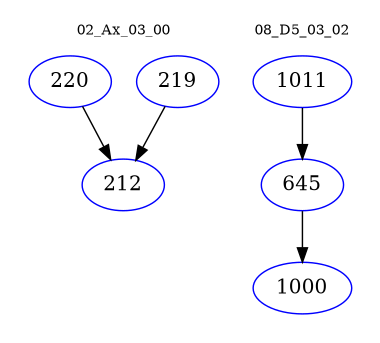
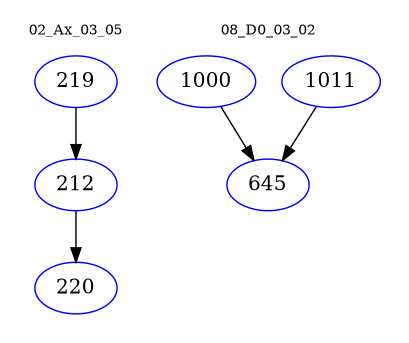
cluster "02_Ax_03_00": label "02_Ax_03_00" -> "02_Ax_03_05"
cluster "08_D5_03_02": label "08_D5_03_02" -> "08_D0_03_02"
edge "220" -> "212": reversed
edge "645" -> "1000": reversed
